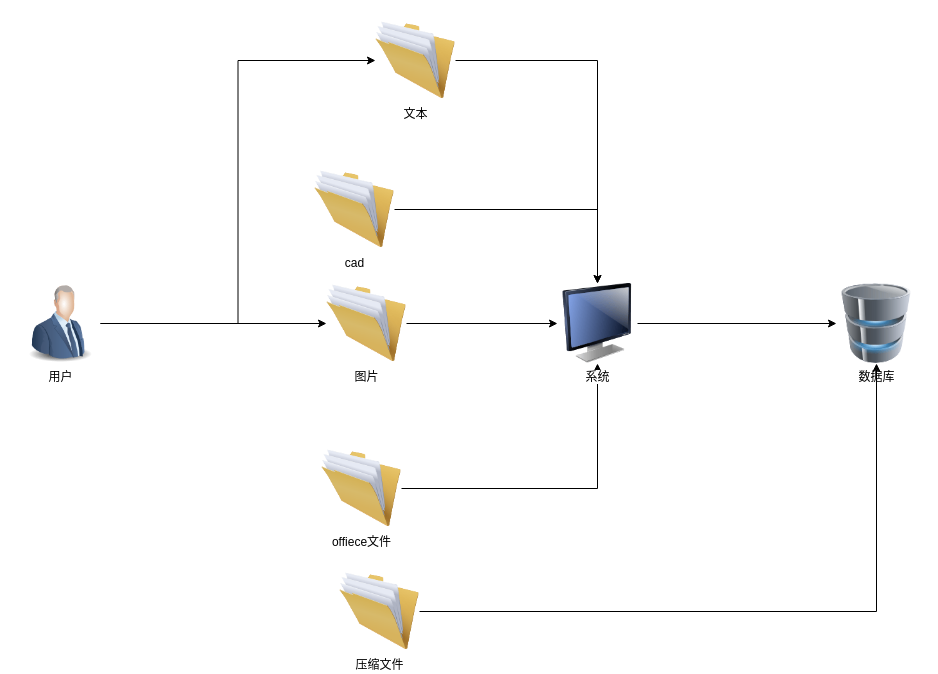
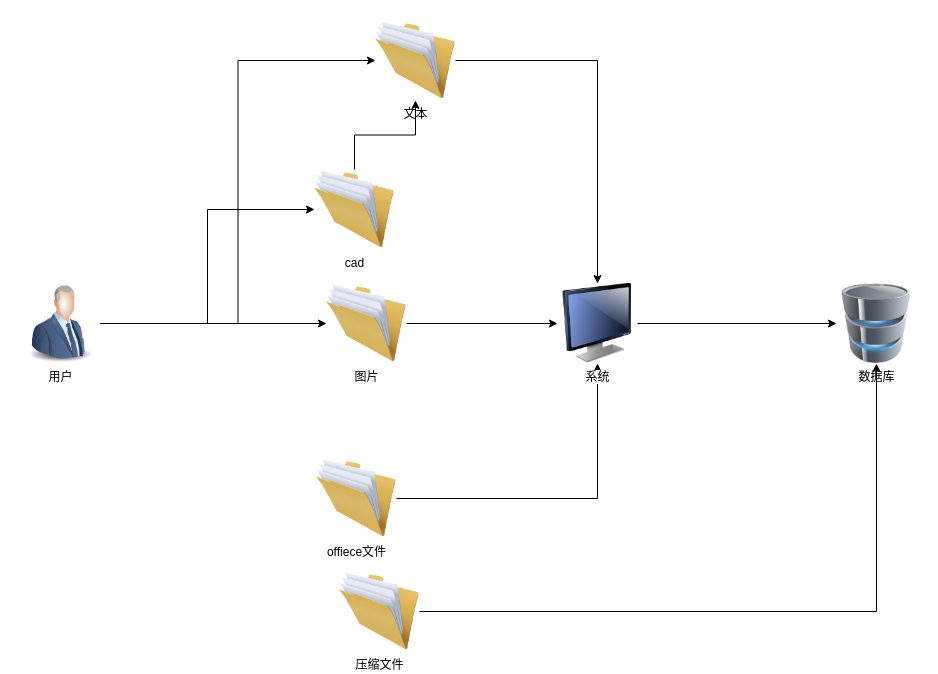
edge "cad" -> "系统": now "cad" -> "文本"
edge "用户" -> "cad": added
node "offiece文件": moved (362, 489) -> (357, 499)
